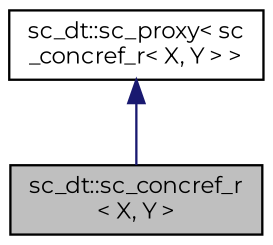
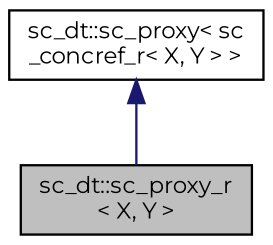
node "sc_dt::sc_concref_r < X, Y >": label "sc_dt::sc_concref_r < X, Y >" -> "sc_dt::sc_proxy_r < X, Y >"
